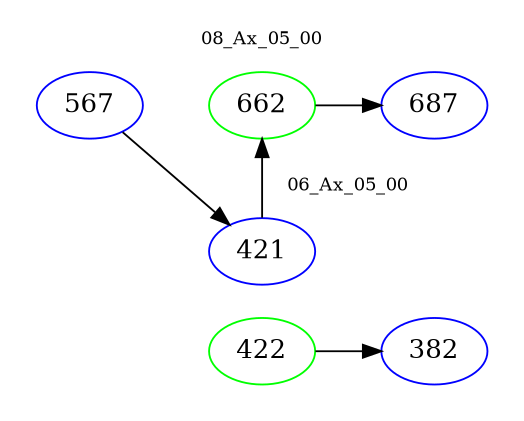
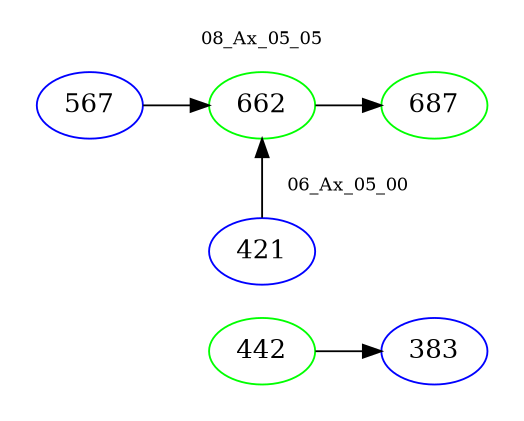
cluster "08_Ax_05_00": label "08_Ax_05_00" -> "08_Ax_05_05"
node "687": color blue -> green
edge "567" -> "421": now "567" -> "662"
node "422": label "422" -> "442"
node "382": label "382" -> "383"
